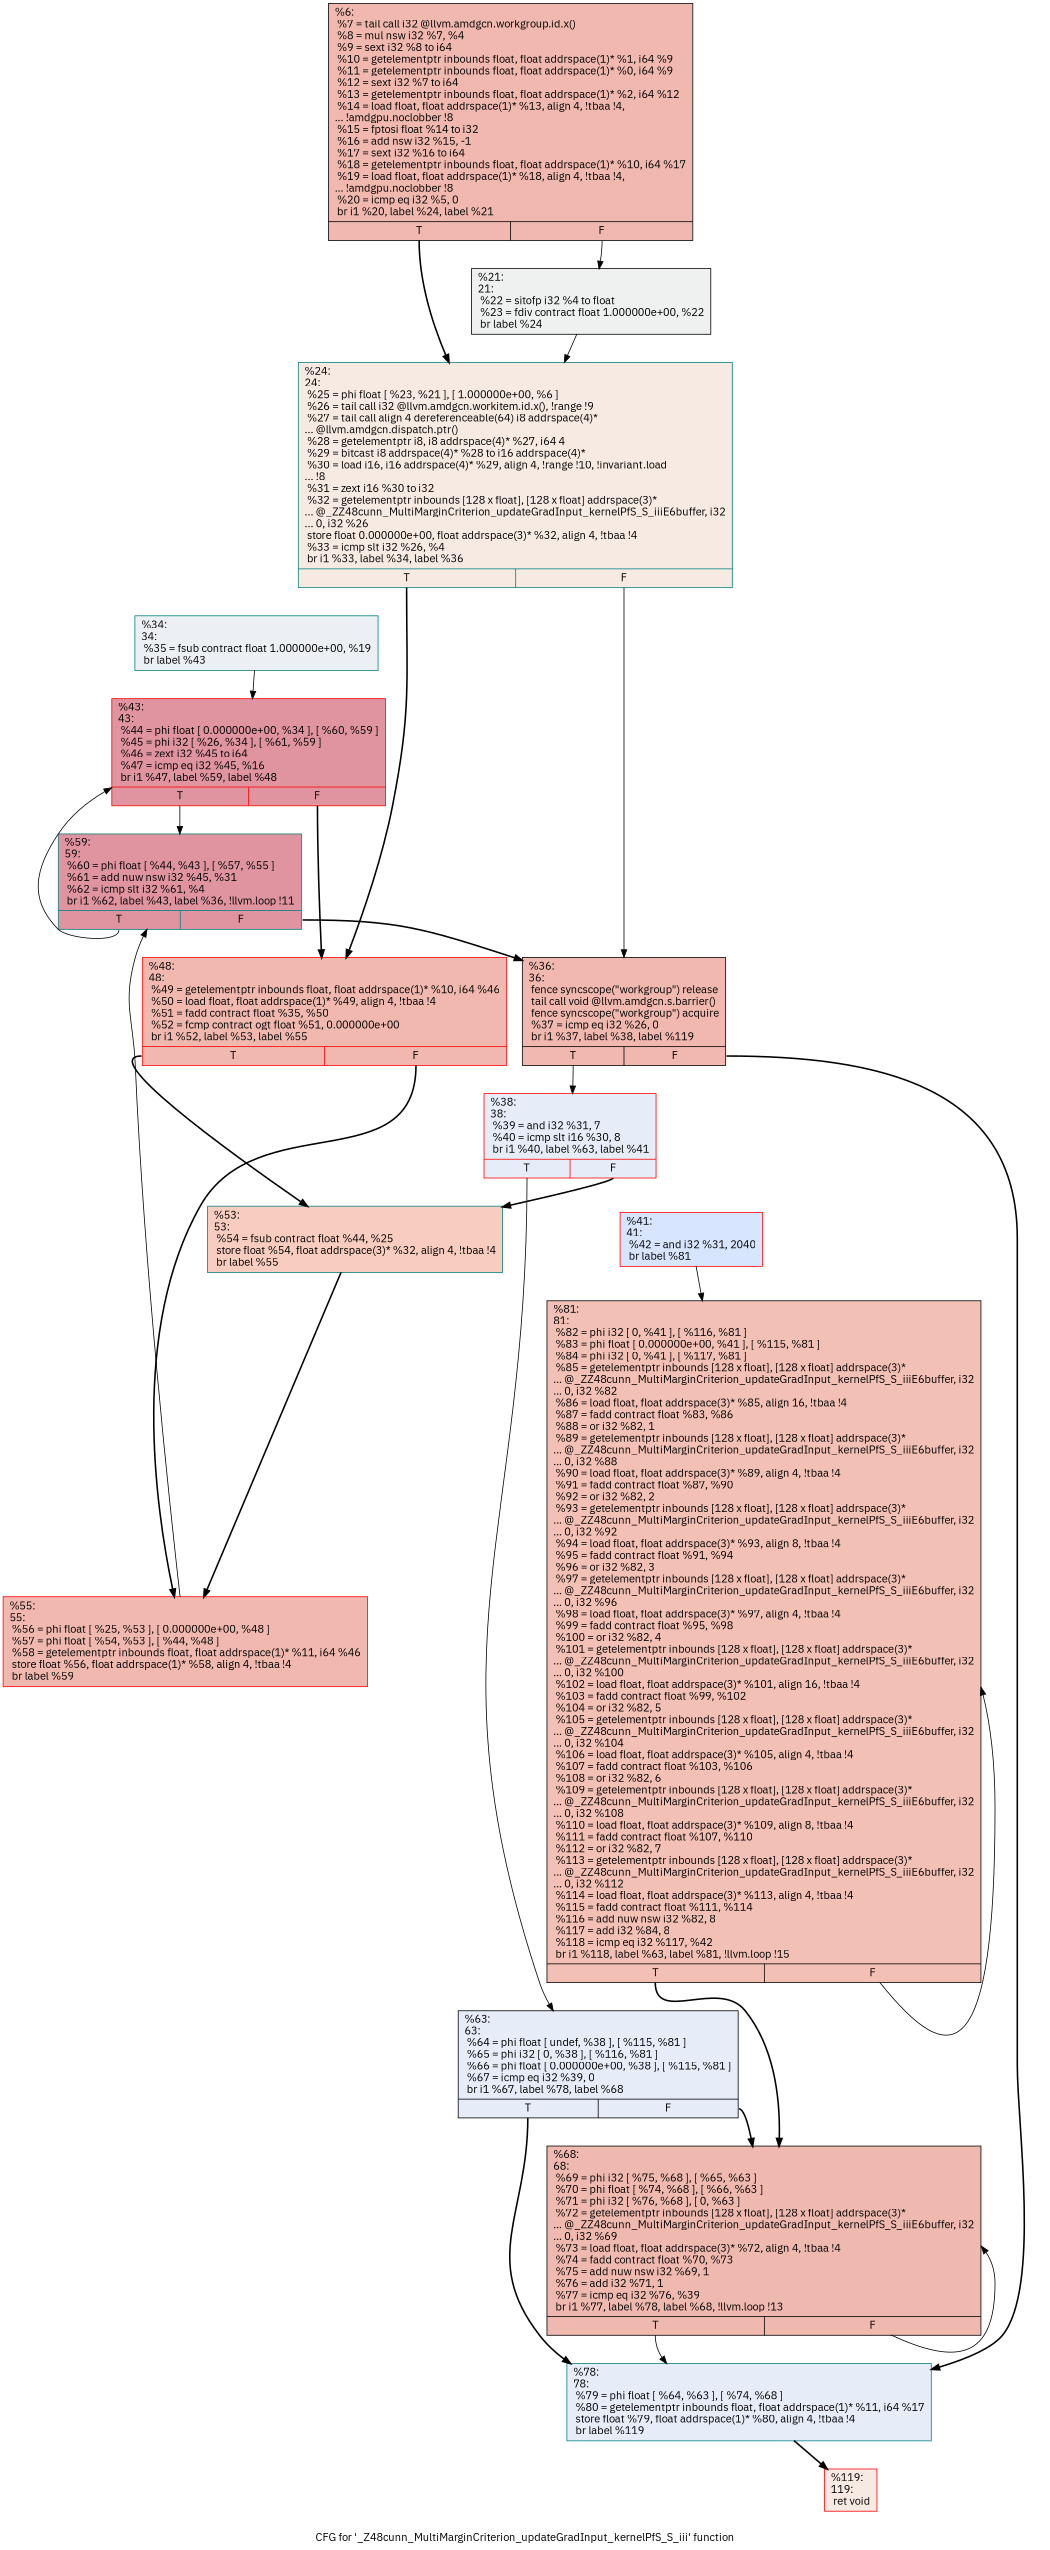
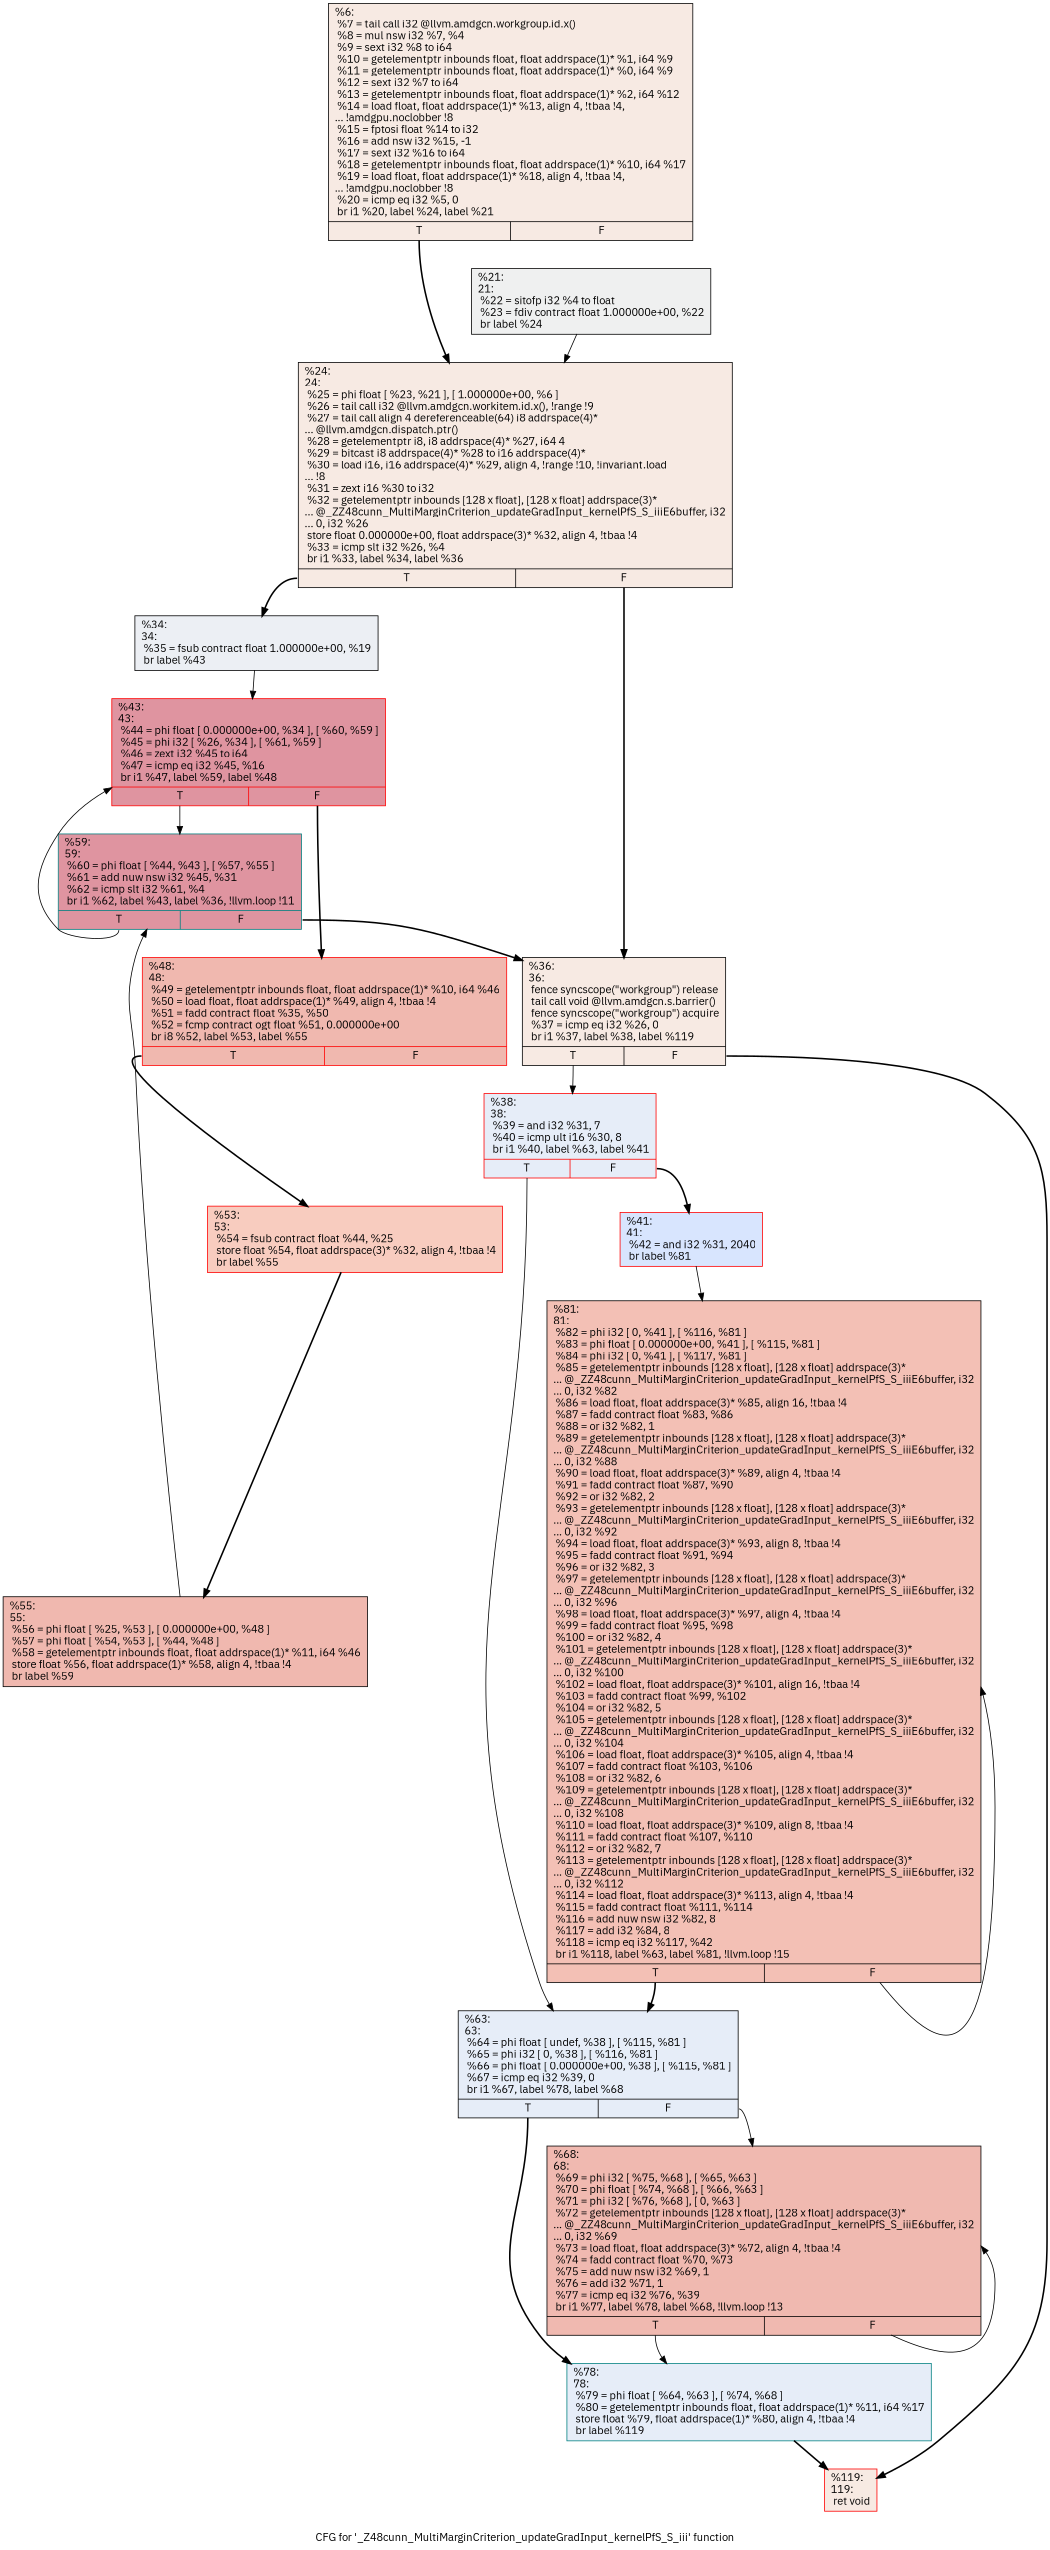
node "%6:": fillcolor #dc5d4a70 -> #eed0c070
edge "%6:" -> "%21:": removed
node "%24:": color teal -> black
node "%34:": color teal -> black
edge "%24:" -> "%36:": style solid -> bold
edge "%24:" -> "%48:": now "%24:" -> "%34:"
node "%36:": fillcolor #dc5d4a70 -> #eed0c070
node "%48:": text "br i1 %52, label %53, label %55" -> "br i8 %52, label %53, label %55"
node "%38:": text "%40 = icmp slt i16 %30, 8" -> "%40 = icmp ult i16 %30, 8"
edge "%38:" -> "%53:": now "%38:" -> "%41:"
node "%53:": color teal -> red
edge "%48:" -> "%55:": removed
edge "%36:" -> "%78:": now "%36:" -> "%119:"
node "%55:": color red -> black
edge "%81:" -> "%68:": now "%81:" -> "%63:"
edge "%63:" -> "%68:": style bold -> solid
